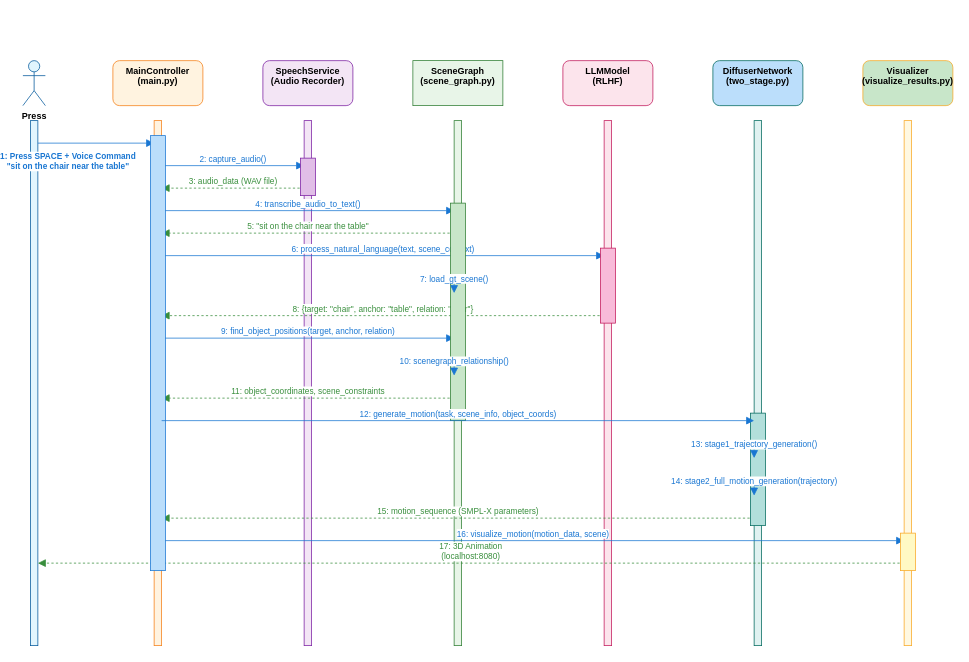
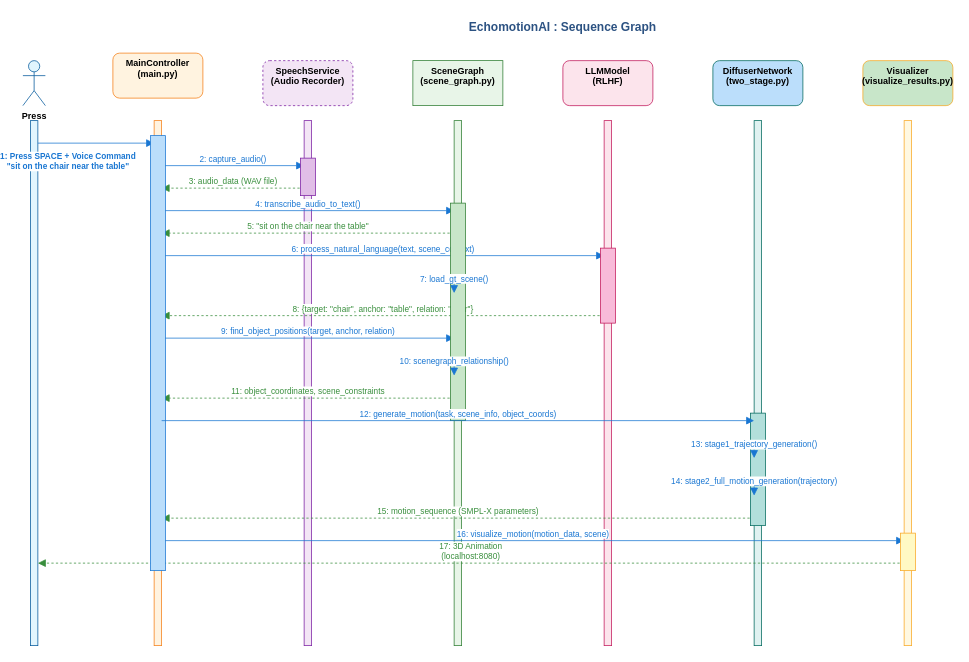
node "EchomotionAI : Sequence Graph": added
node "MainController (main.py)": moved (158, 83) -> (158, 75)
node "SpeechService (Audio Recorder)": style solid -> dashed
